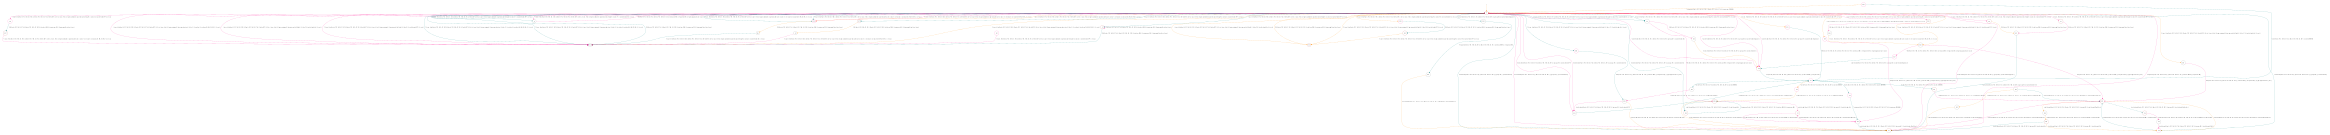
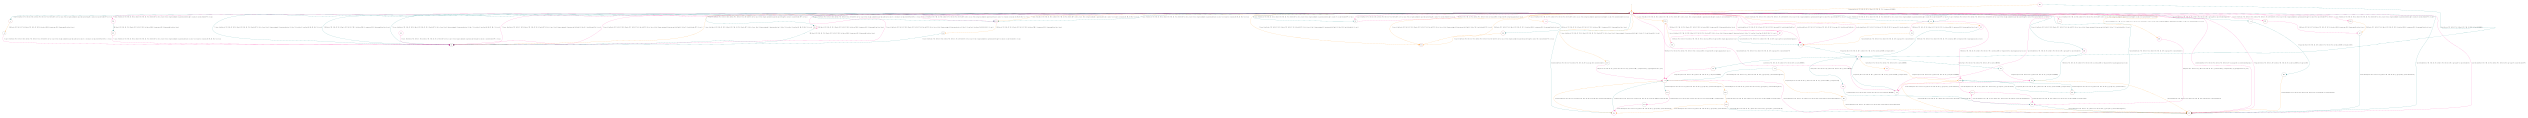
edge "S42" -> "S43": now "S27" -> "S43"
